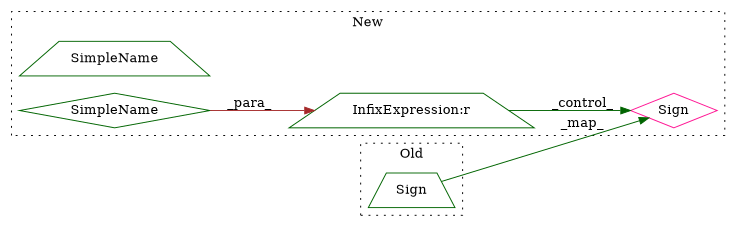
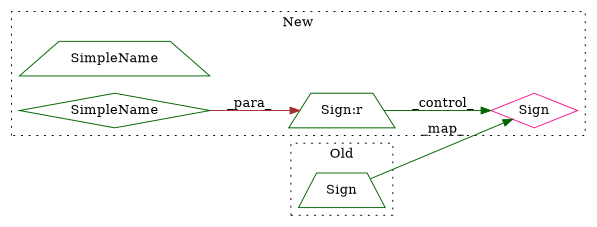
node "InfixExpression:r": label "InfixExpression:r" -> "Sign:r"
